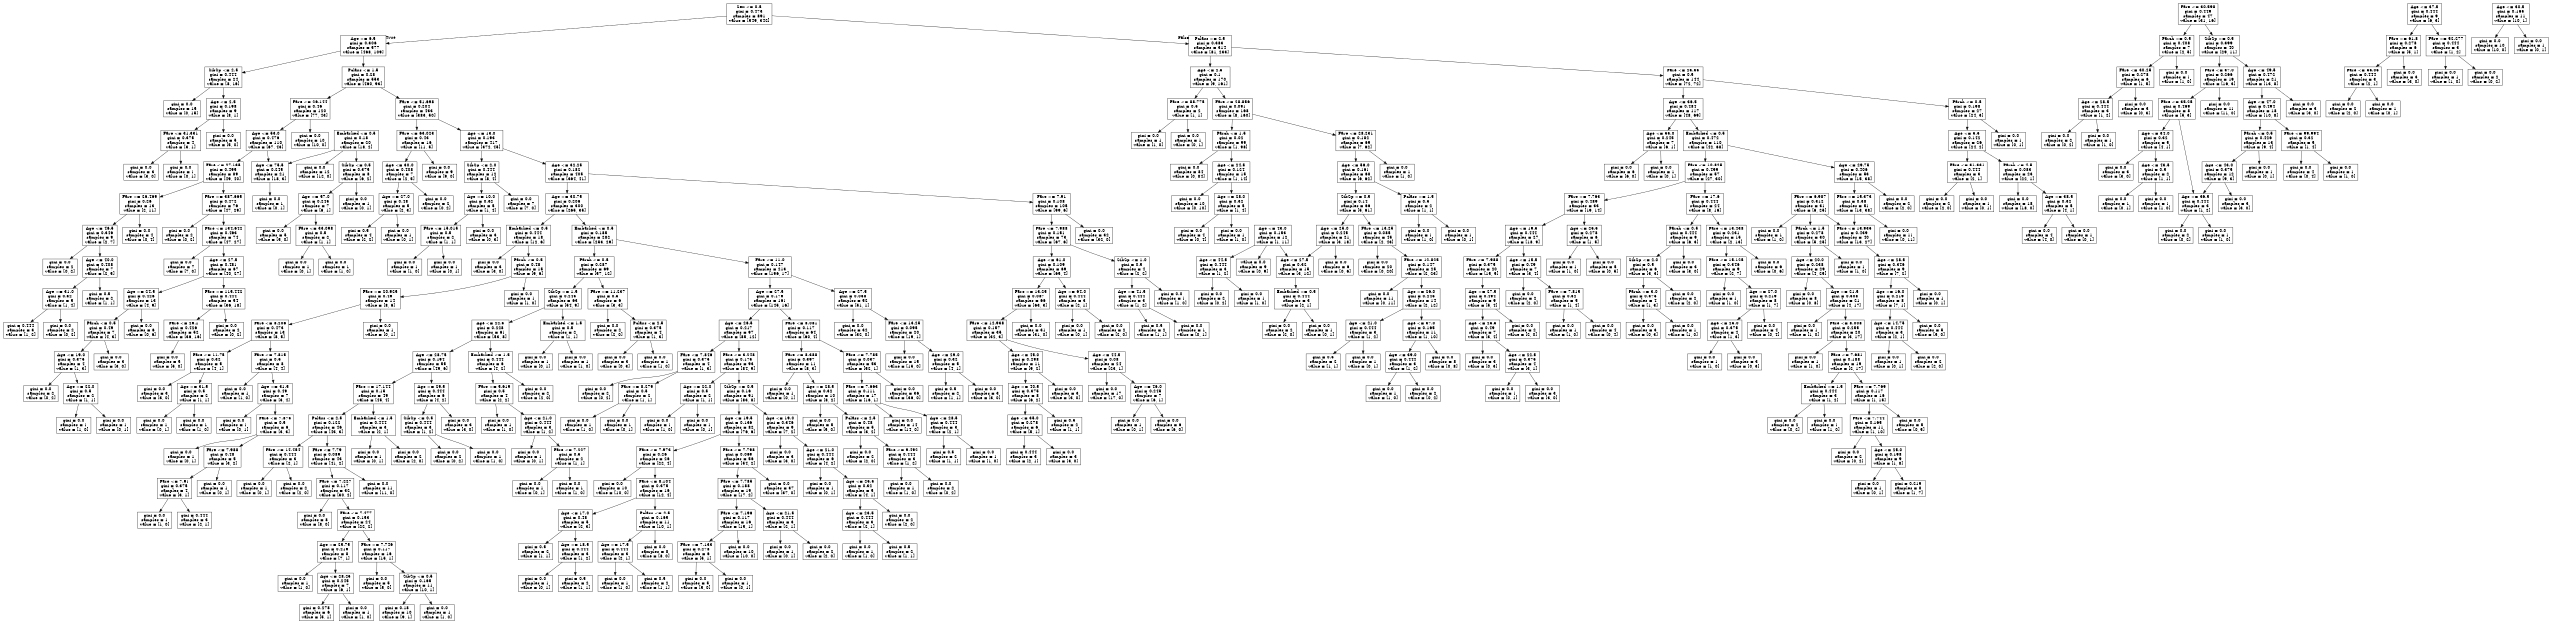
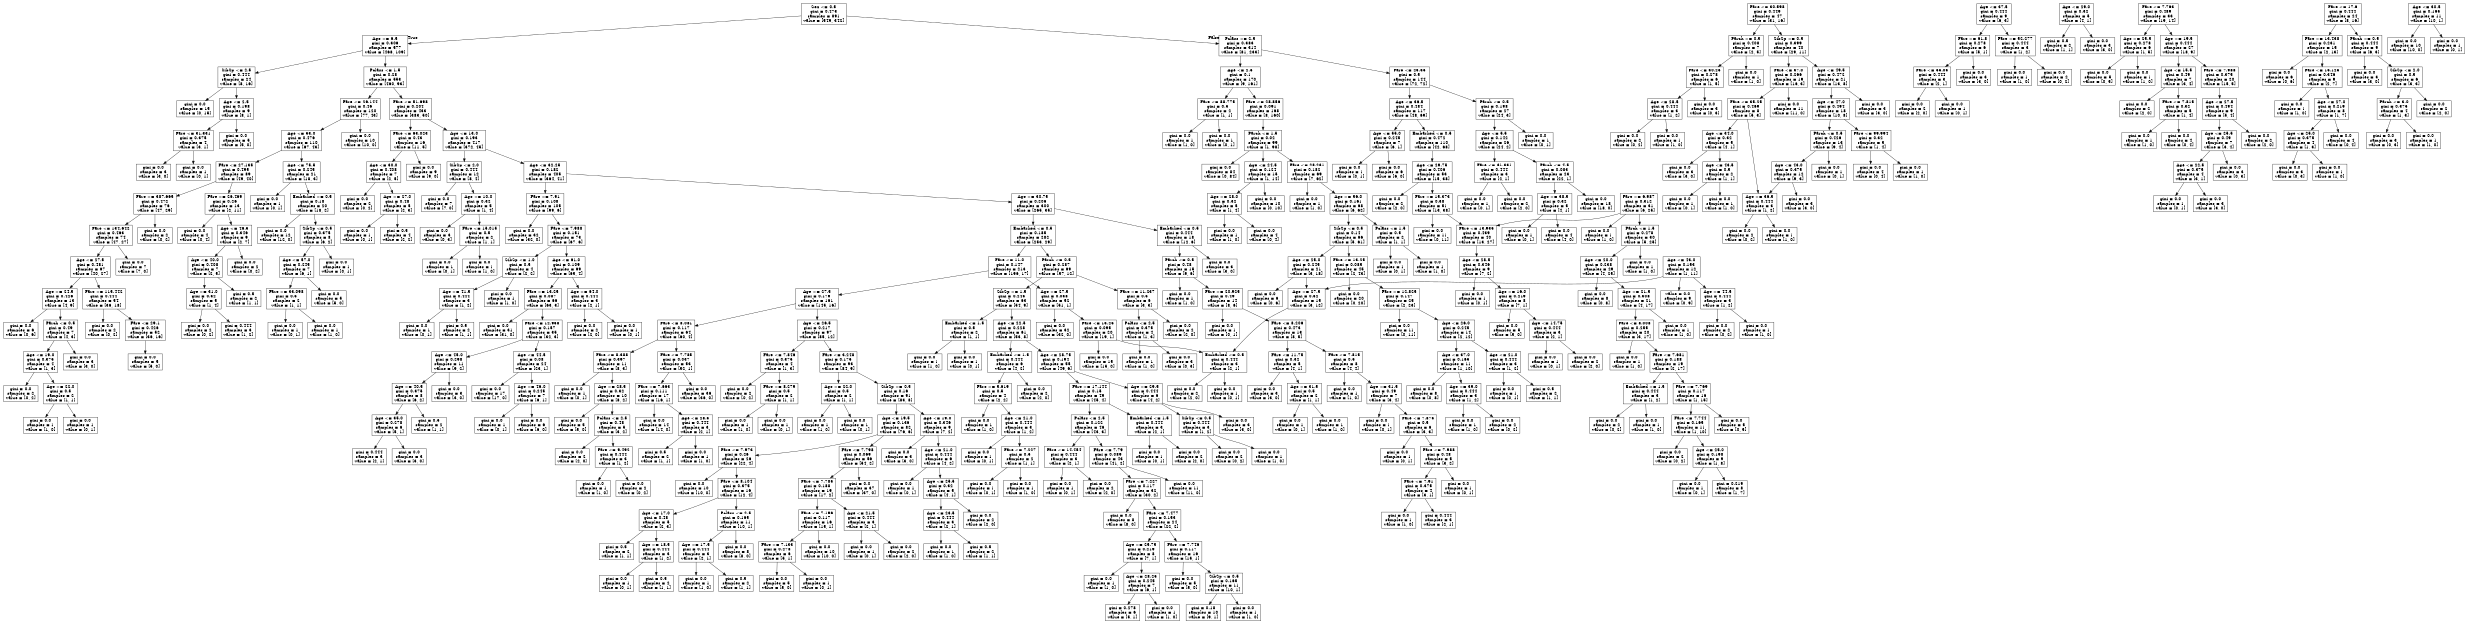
edge "Fare <= 28.856 gini = 0.091 samples = 168 value = [8, 160]" -> "Fare <= 28.231 gini = 0.182 samples = 69 value = [7, 62]": now "Parch <= 1.5 gini = 0.02 samples = 99 value = [1, 98]" -> "Fare <= 28.231 gini = 0.182 samples = 69 value = [7, 62]"
edge "Embarked <= 0.5 gini = 0.18 samples = 20 value = [18, 2]" -> "Age <= 75.5 gini = 0.245 samples = 21 value = [18, 3]": reversed
node "Fare <= 10.825 gini = 0.499 samples = 57 value = [27, 30]": removed
edge "Fare <= 13.25 gini = 0.095 samples = 20 value = [19, 1]" -> "Age <= 29.0 gini = 0.32 samples = 5 value = [4, 1]": now "Fare <= 13.25 gini = 0.095 samples = 20 value = [19, 1]" -> "Embarked <= 0.5 gini = 0.444 samples = 3 value = [2, 1]"
